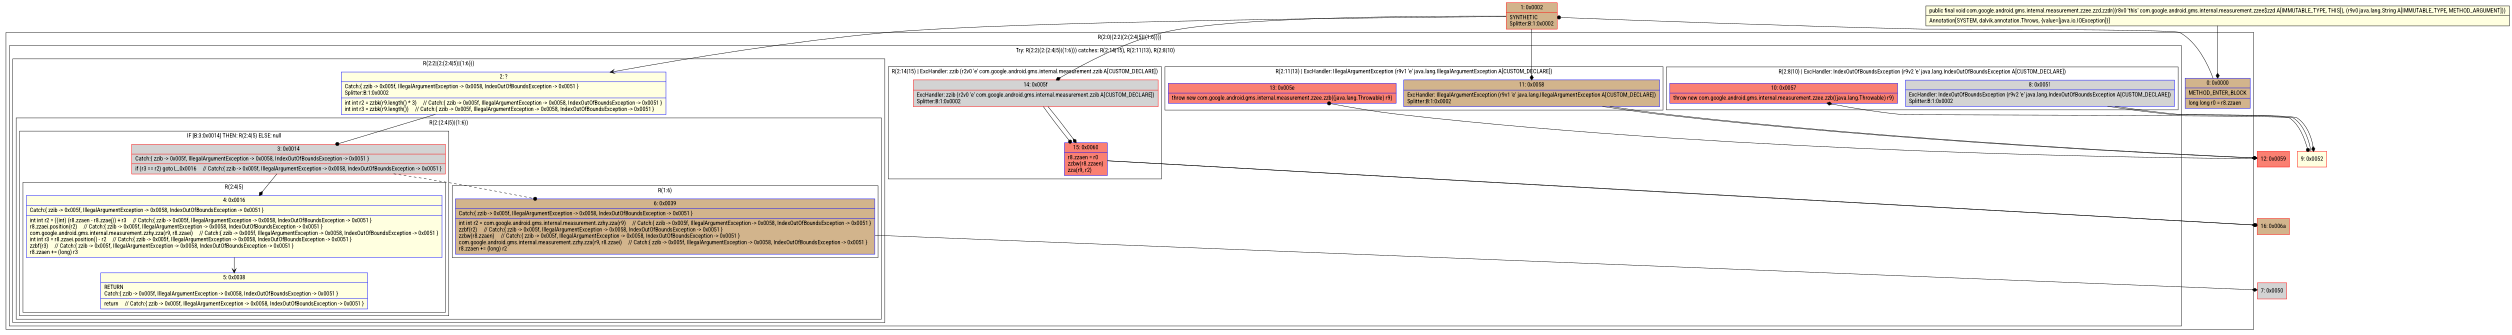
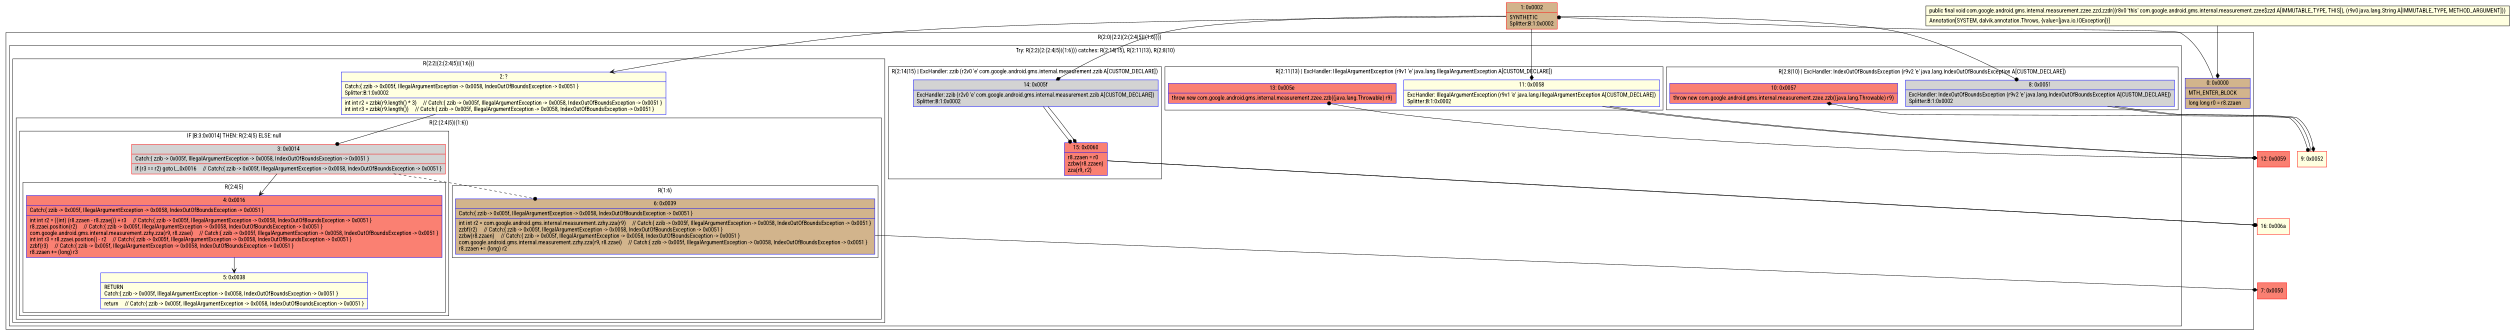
edge "1: 0x0002" -> "8: 0x0051": added
node "14: 0x005f": color red -> blue
node "11: 0x0058": fillcolor tan -> lightyellow
node "0: 0x0000": text "METHOD_ENTER_BLOCK" -> "MTH_ENTER_BLOCK"
edge "3: 0x0014" -> "4: 0x0016": arrowhead diamond -> vee
node "4: 0x0016": fillcolor lightyellow -> salmon
node "16: 0x006a": fillcolor tan -> lightyellow
node "7: 0x0050": fillcolor lightgrey -> salmon
